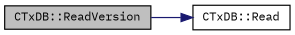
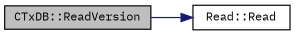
node "CTxDB::Read": label "CTxDB::Read" -> "Read::Read"
